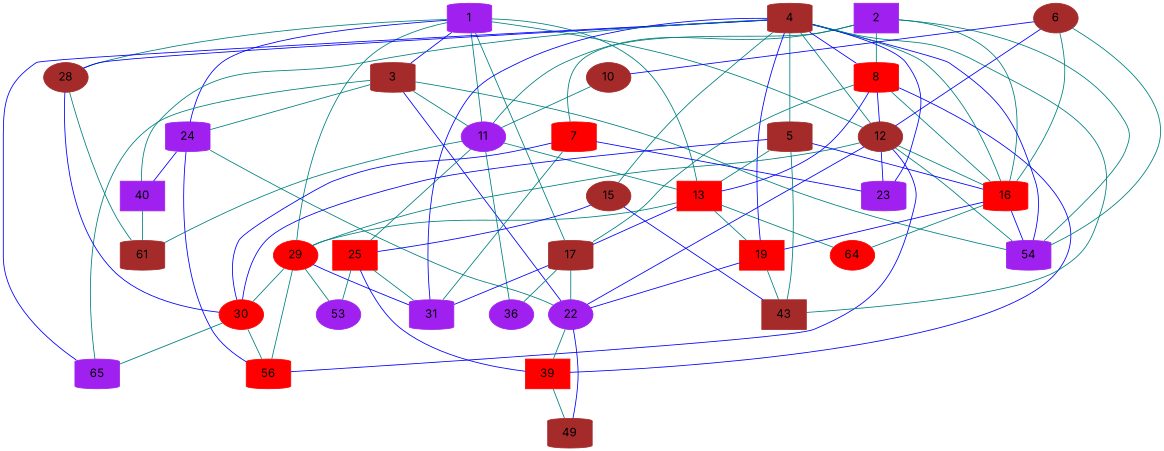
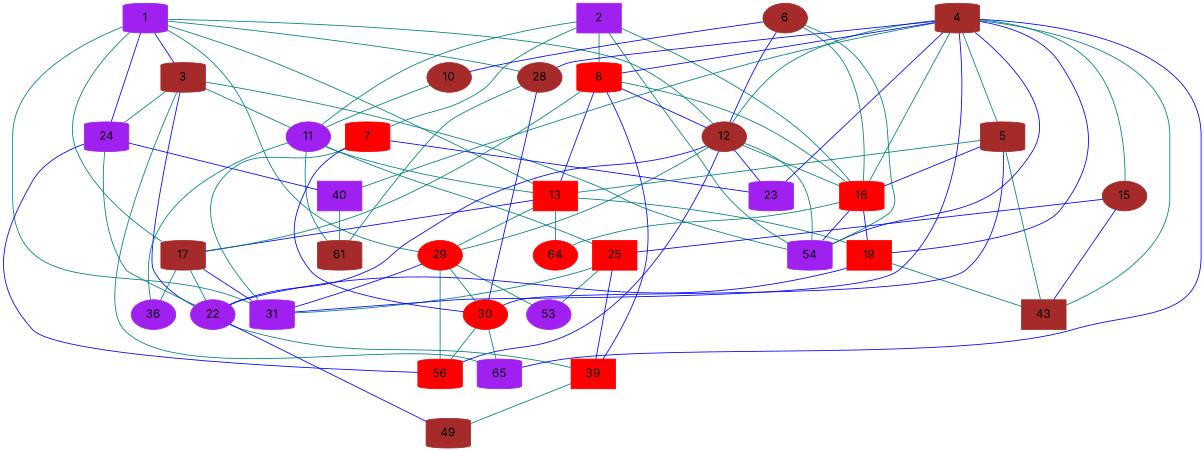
edge "1" -- "11": now "1" -- "31"
